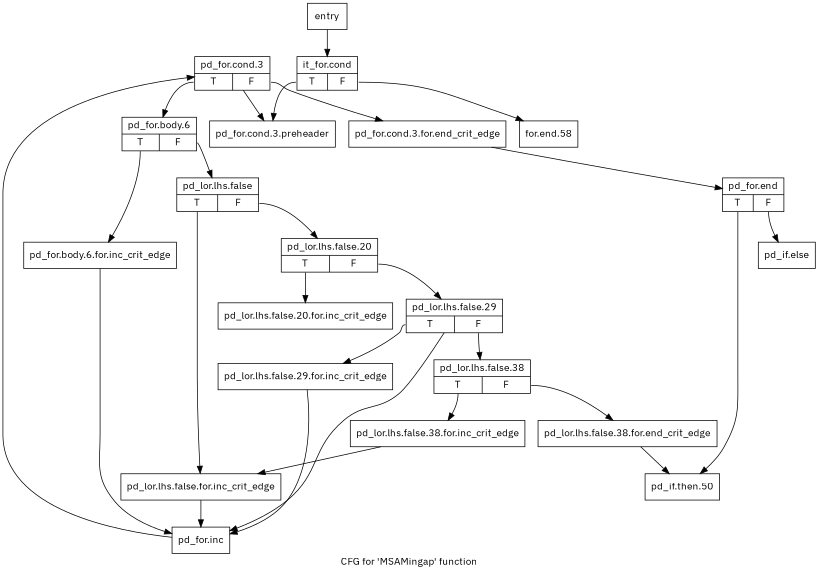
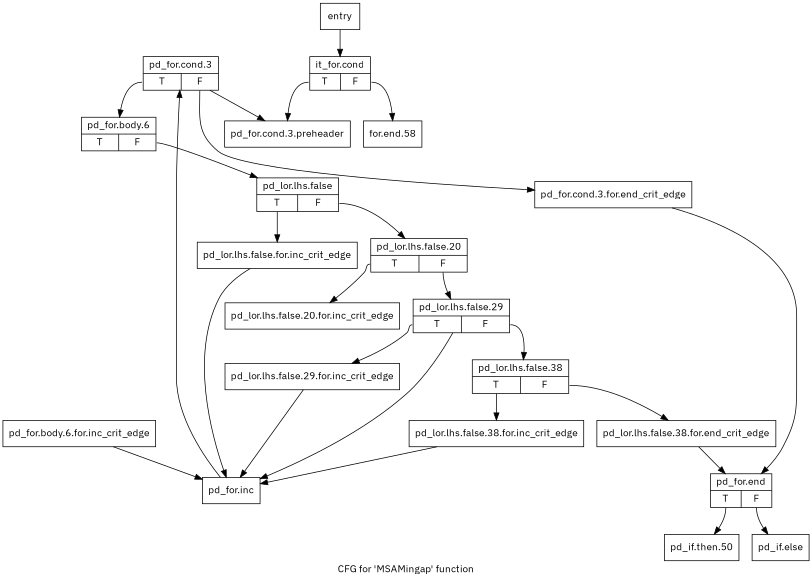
edge "pd_for.body.6" -> "pd_for.body.6.for.inc_crit_edge": removed
edge "pd_lor.lhs.false.38.for.end_crit_edge" -> "pd_if.then.50": now "pd_lor.lhs.false.38.for.end_crit_edge" -> "pd_for.end"
edge "pd_lor.lhs.false.38.for.inc_crit_edge" -> "pd_lor.lhs.false.for.inc_crit_edge": now "pd_lor.lhs.false.38.for.inc_crit_edge" -> "pd_for.inc"
